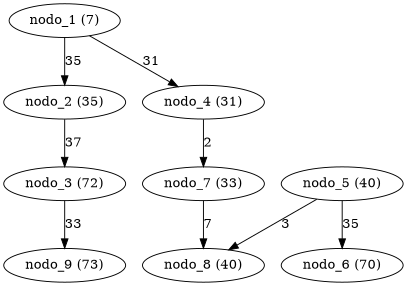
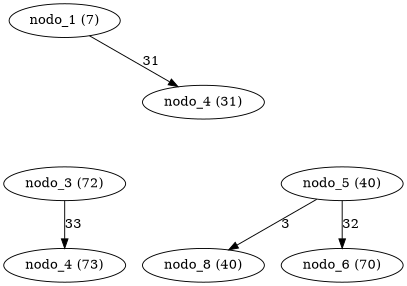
node "nodo_2 (35)": removed
node "nodo_7 (33)": removed
edge "nodo_5 (40)" -> "nodo_6 (70)": label "35" -> "32"
node "nodo_9 (73)": label "nodo_9 (73)" -> "nodo_4 (73)"
